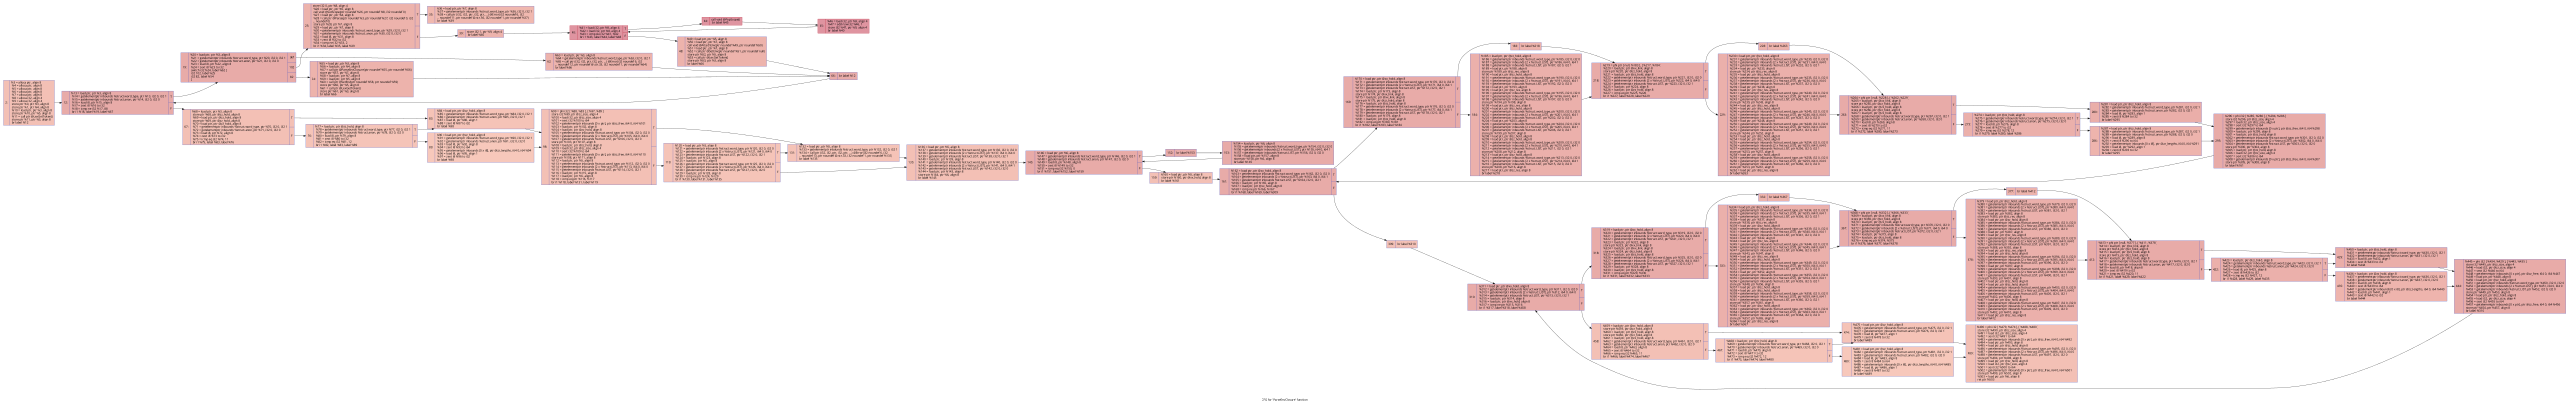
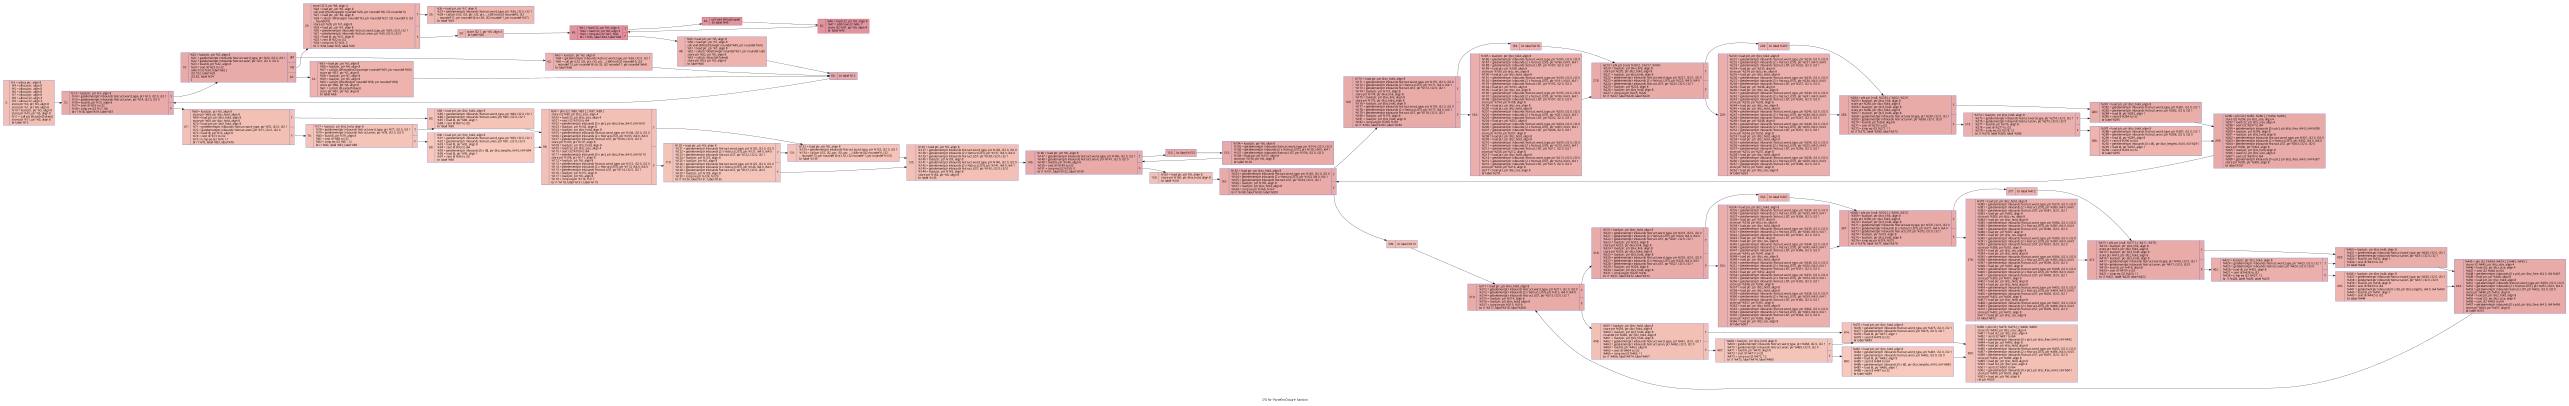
node "458:": text "store ptr %460, ptr @zz_hold, align 8" -> "noundef ptr %460, ptr @zz_hold, align 8"
